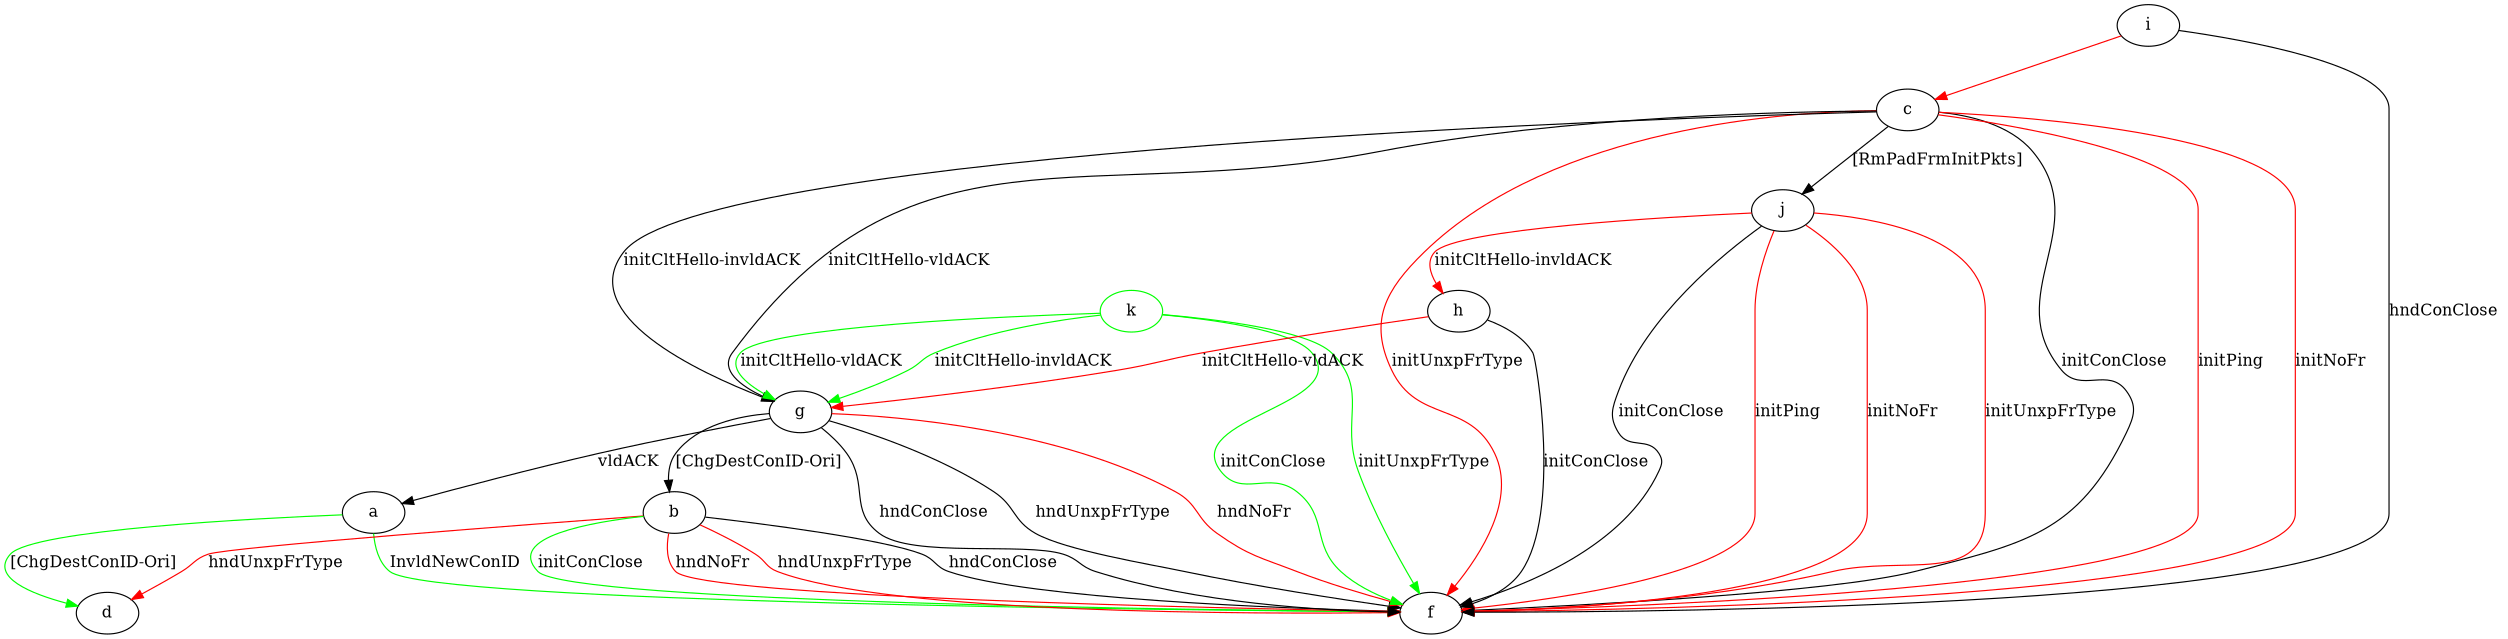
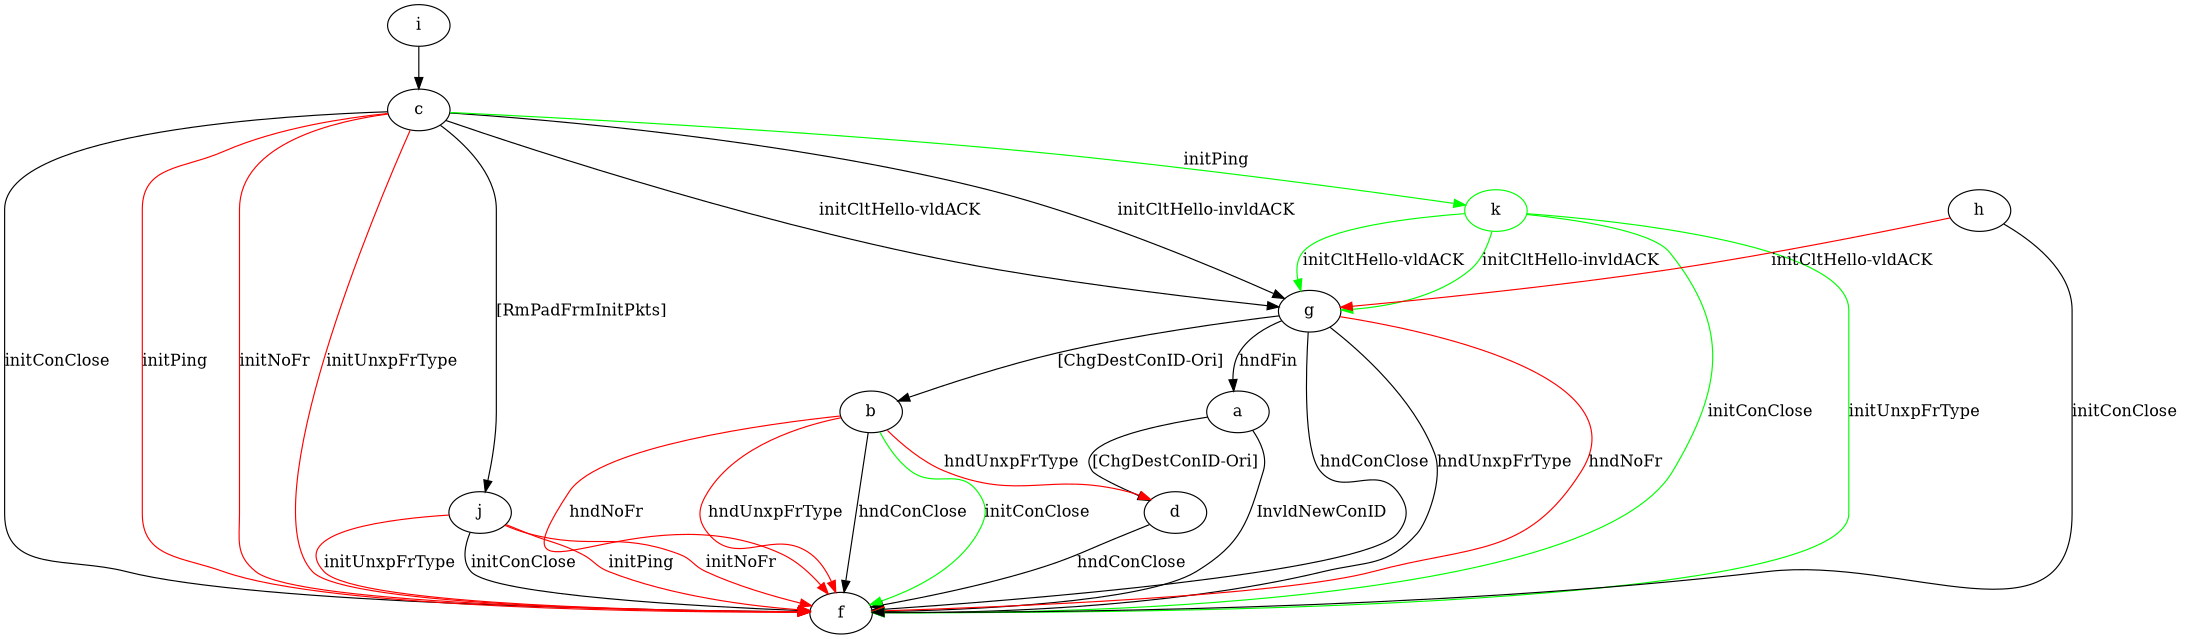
edge "i" -> "c": color red -> black
edge "c" -> "k": added, label "initPing"
edge "j" -> "h": removed, label "initCltHello-invldACK"
edge "g" -> "a": label "vldACK " -> "hndFin "
edge "a" -> "d": color green -> black
edge "i" -> "f": now "d" -> "f"
edge "a" -> "f": color green -> black
